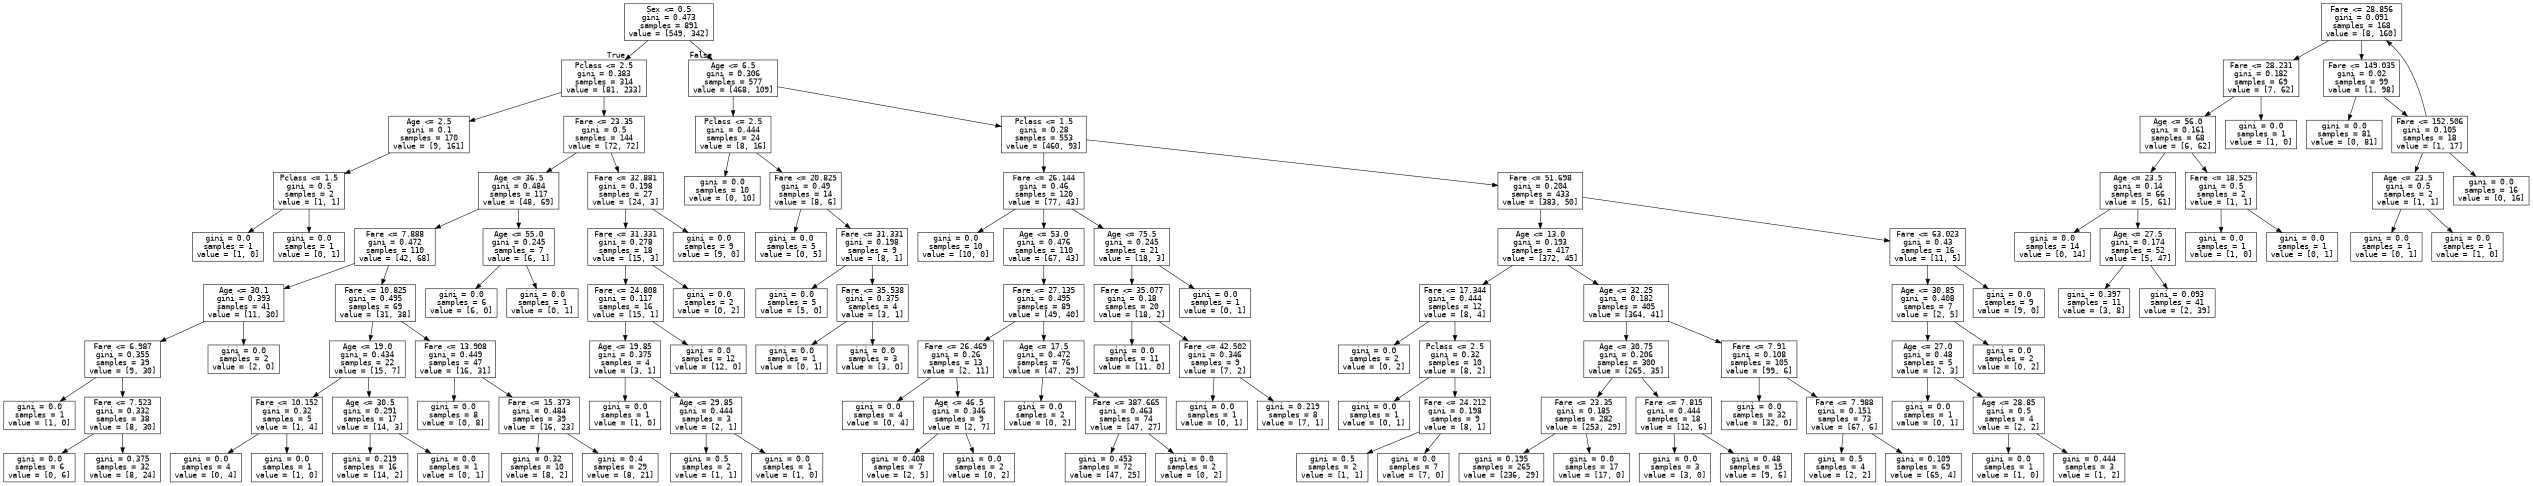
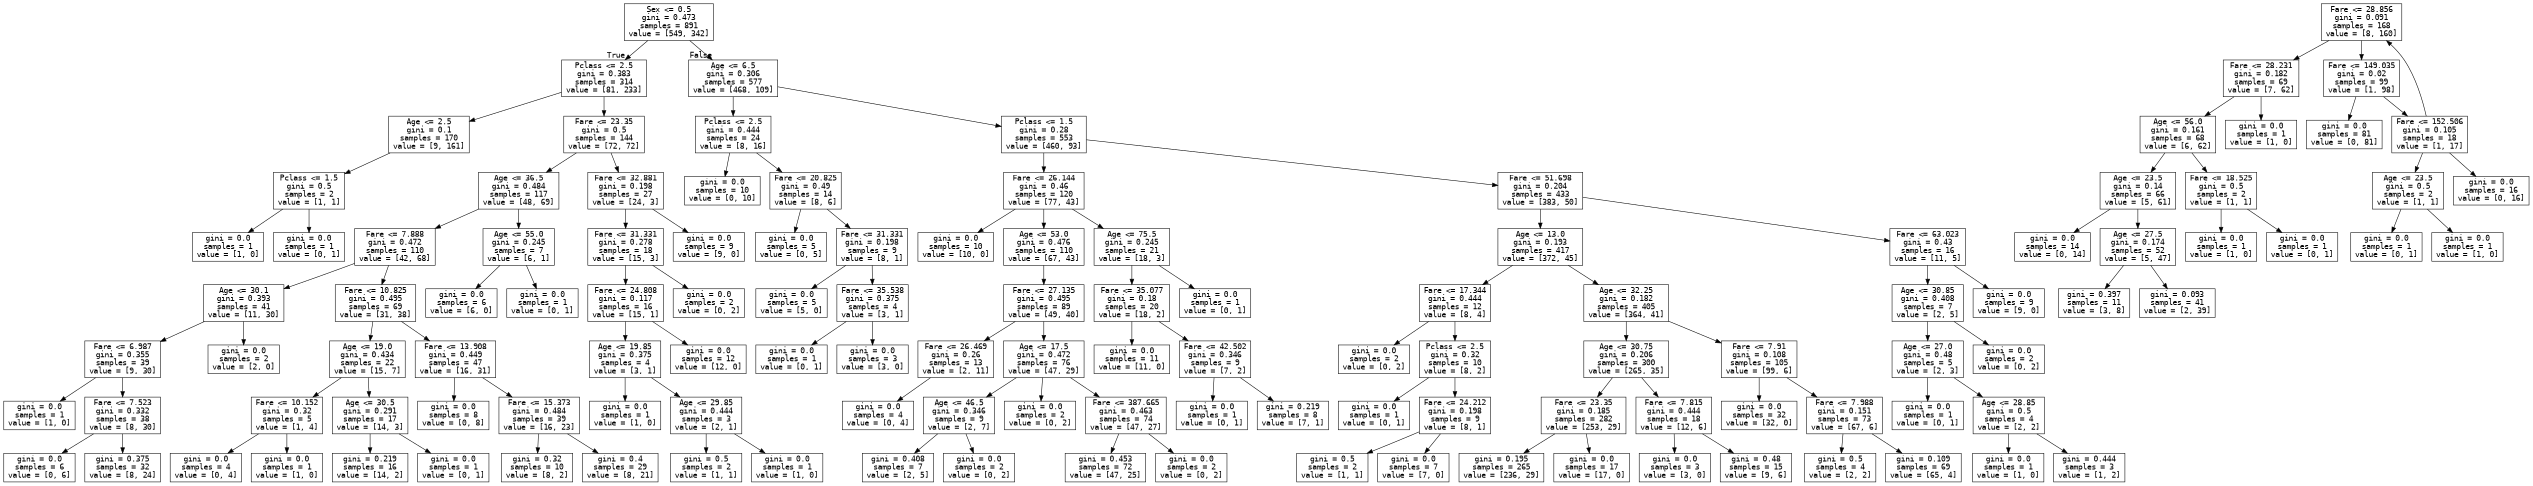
edge "Fare <= 26.469 gini = 0.26 samples = 13 value = [2, 11]" -> "Age <= 46.5 gini = 0.346 samples = 9 value = [2, 7]": now "Age <= 17.5 gini = 0.472 samples = 76 value = [47, 29]" -> "Age <= 46.5 gini = 0.346 samples = 9 value = [2, 7]"
